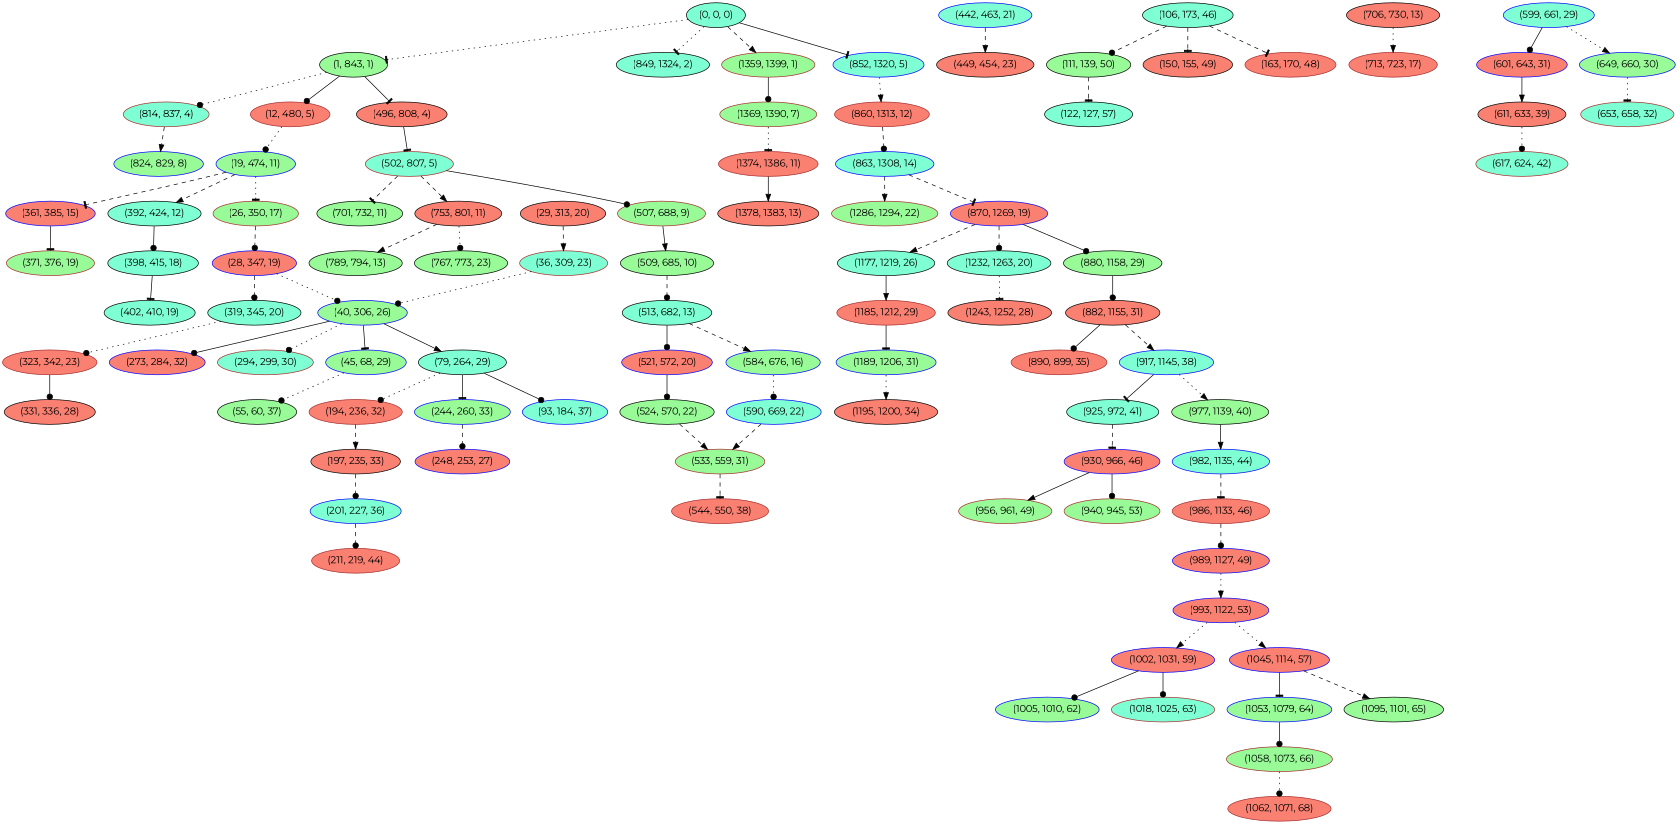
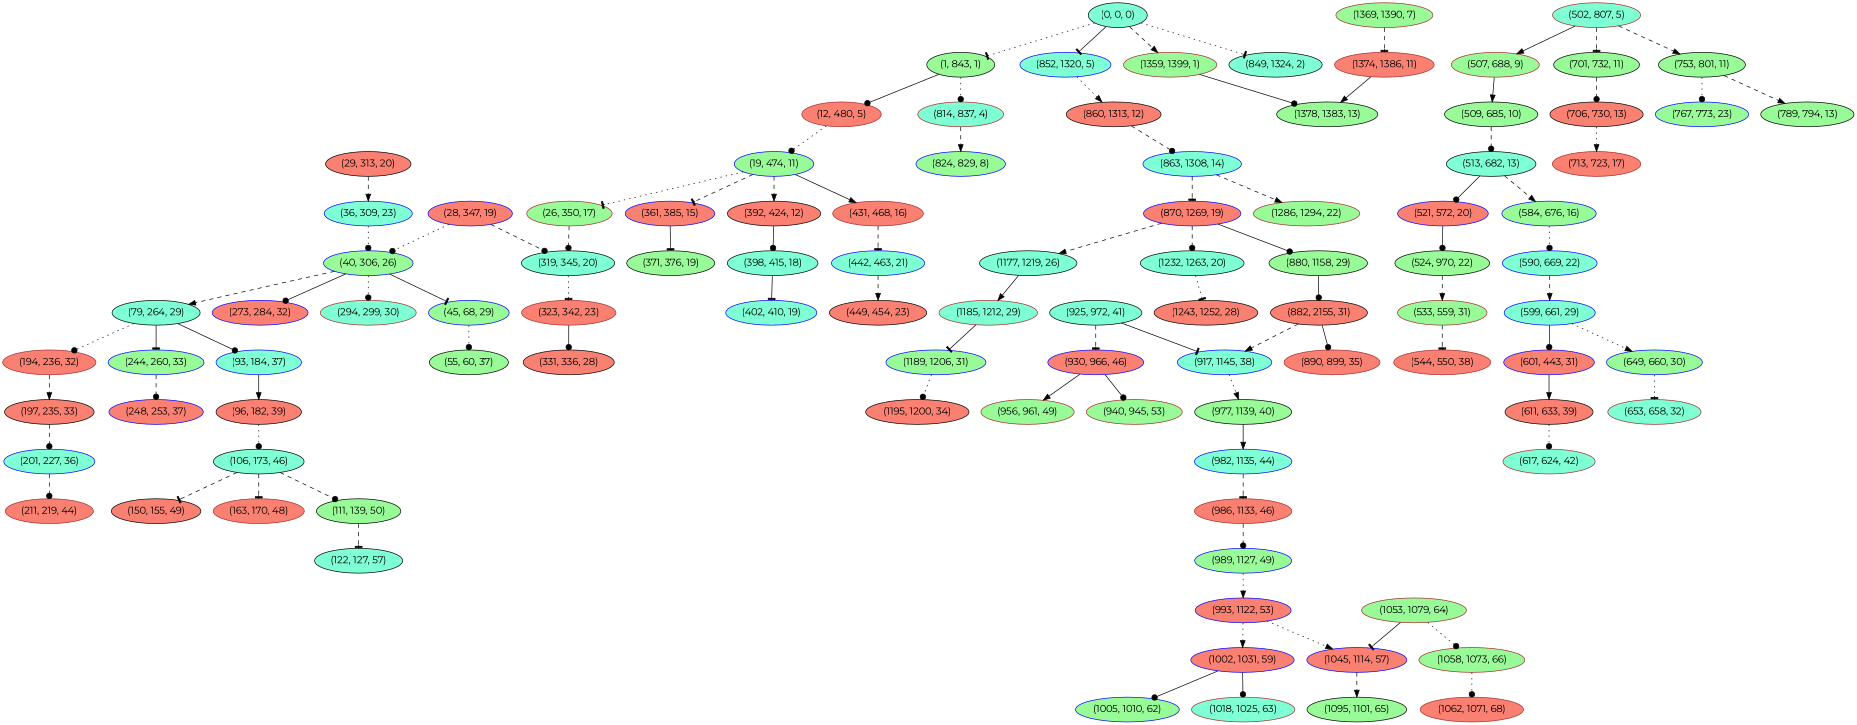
node "(601, 643, 31)": label "(601, 643, 31)" -> "(601, 443, 31)"
edge "(1359, 1399, 1)" -> "(1369, 1390, 7)": now "(1359, 1399, 1)" -> "(1378, 1383, 13)"
edge "(701, 732, 11)" -> "(706, 730, 13)": added
node "(496, 808, 4)": removed
node "(860, 1313, 12)": color brown -> black
edge "(1369, 1390, 7)" -> "(1374, 1386, 11)": style dotted -> dashed
edge "(502, 807, 5)" -> "(507, 688, 9)": arrowhead dot -> normal
node "(392, 424, 12)": fillcolor aquamarine -> salmon
node "(753, 801, 11)": fillcolor salmon -> palegreen
node "(1378, 1383, 13)": fillcolor salmon -> palegreen
node "(431, 468, 16)": added
edge "(26, 350, 17)" -> "(28, 347, 19)": now "(26, 350, 17)" -> "(319, 345, 20)"
node "(371, 376, 19)": color brown -> black
node "(767, 773, 23)": color black -> blue
node "(36, 309, 23)": color brown -> blue
node "(402, 410, 19)": color black -> blue
node "(1185, 1212, 29)": fillcolor salmon -> aquamarine
node "(882, 1155, 31)": label "(882, 1155, 31)" -> "(882, 2155, 31)"
edge "(40, 306, 26)" -> "(79, 264, 29)": style solid -> dashed
edge "(319, 345, 20)" -> "(323, 342, 23)": arrowhead dot -> tee
edge "(1189, 1206, 31)" -> "(1195, 1200, 34)": arrowhead normal -> dot
edge "(917, 1145, 38)" -> "(925, 972, 41)": reversed
node "(96, 182, 39)": added
node "(524, 570, 22)": label "(524, 570, 22)" -> "(524, 970, 22)"
edge "(590, 669, 22)" -> "(533, 559, 31)": now "(590, 669, 22)" -> "(599, 661, 29)"
node "(248, 253, 27)": label "(248, 253, 27)" -> "(248, 253, 37)"
node "(989, 1127, 49)": fillcolor salmon -> palegreen
edge "(1045, 1114, 57)" -> "(1053, 1079, 64)": reversed
node "(1053, 1079, 64)": color blue -> brown
edge "(1053, 1079, 64)" -> "(1058, 1073, 66)": style solid -> dotted
